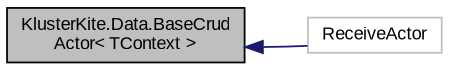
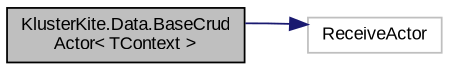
edge "ReceiveActor" -> "KlusterKite.Data.BaseCrud Actor< TContext >": reversed
